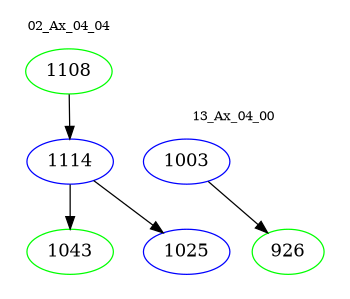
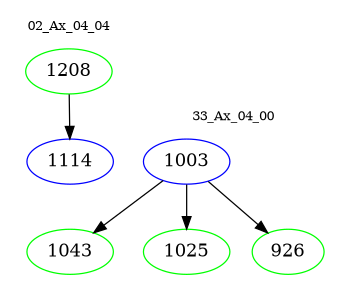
node "1108": label "1108" -> "1208"
cluster "13_Ax_04_00": label "13_Ax_04_00" -> "33_Ax_04_00"
edge "1114" -> "1025": now "1003" -> "1025"
edge "1114" -> "1043": now "1003" -> "1043"
node "1025": color blue -> green
